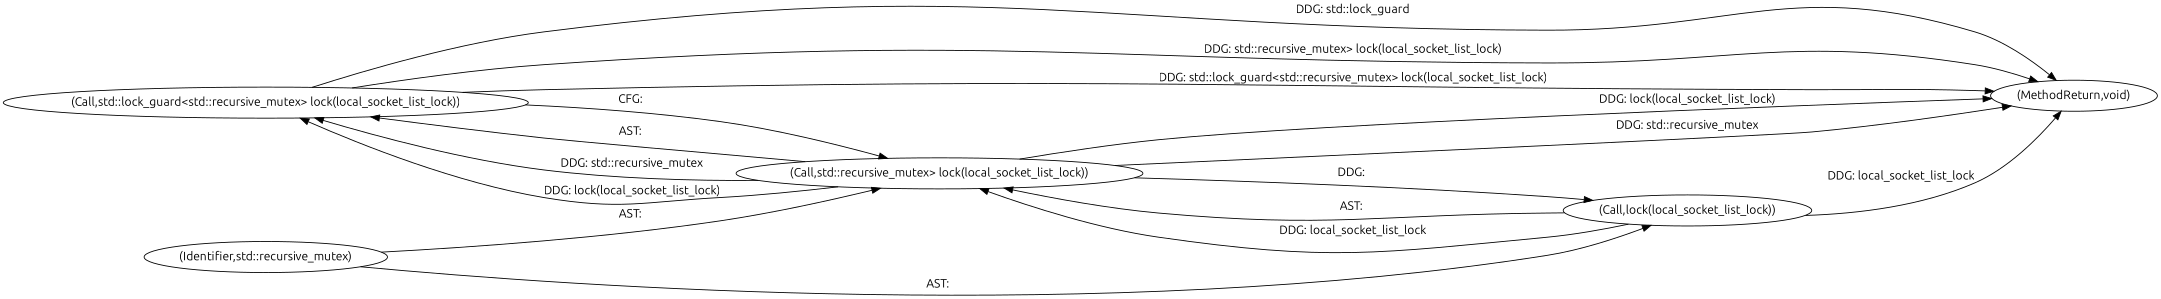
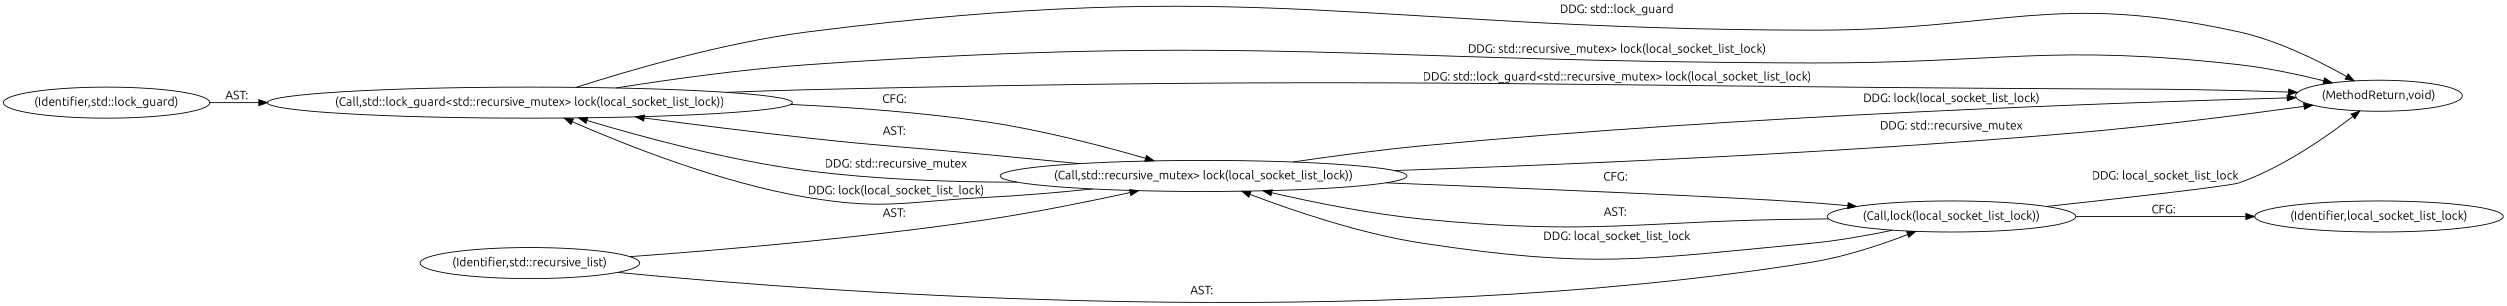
node "(Identifier,std::lock_guard)": added
edge "(Call,std::recursive_mutex> lock(local_socket_list_lock))" -> "(Call,lock(local_socket_list_lock))": label "DDG: " -> "CFG: "
node "(Identifier,local_socket_list_lock)": added
node "(Identifier,std::recursive_mutex)": label "(Identifier,std::recursive_mutex)" -> "(Identifier,std::recursive_list)"
